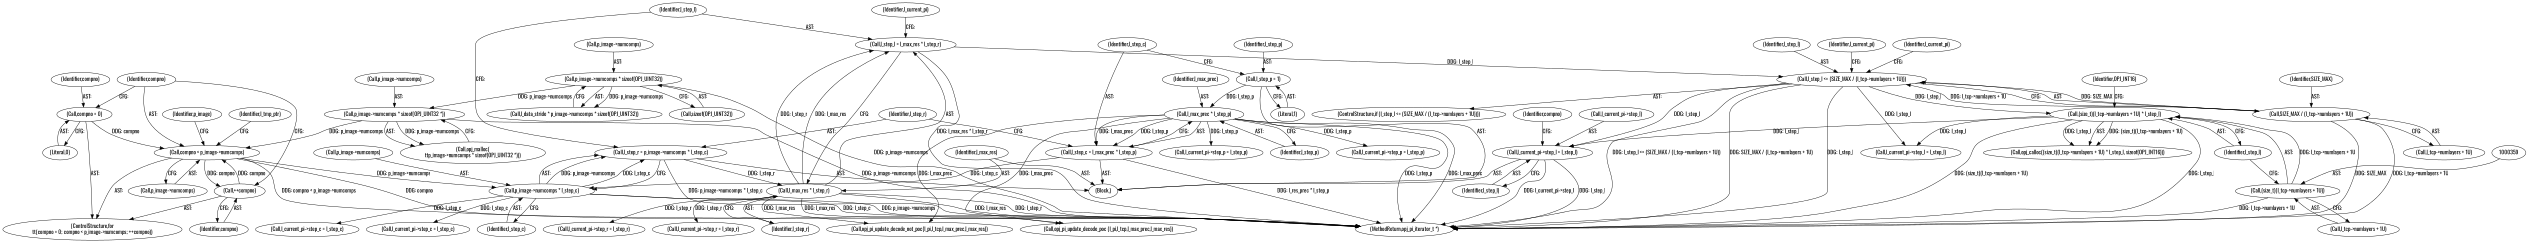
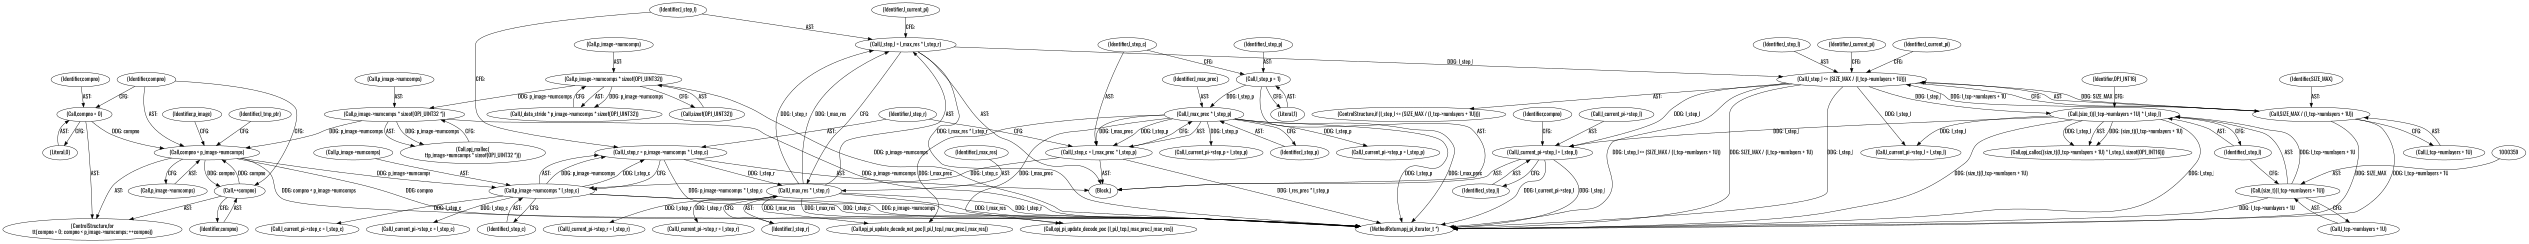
edge "(Identifier,l_max_res)" -> "(Block,)": now "(Call,l_step_l = l_max_res * l_step_r)" -> "(Block,)"
